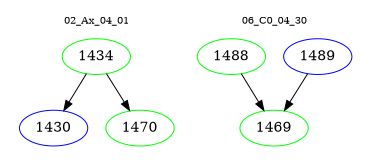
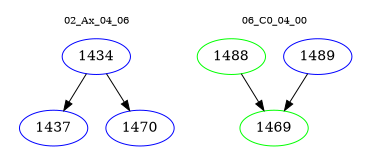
cluster "02_Ax_04_01": label "02_Ax_04_01" -> "02_Ax_04_06"
cluster "06_C0_04_30": label "06_C0_04_30" -> "06_C0_04_00"
node "1434": color green -> blue
node "1430": label "1430" -> "1437"
node "1470": color green -> blue
